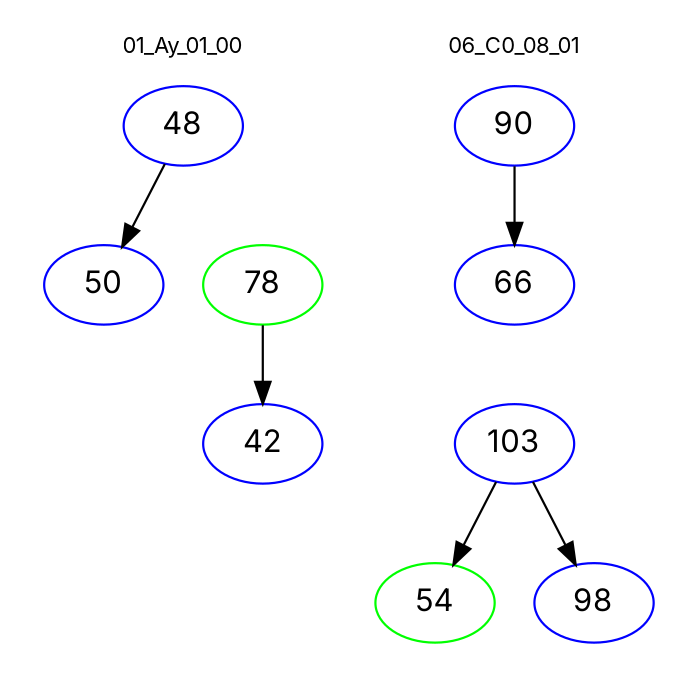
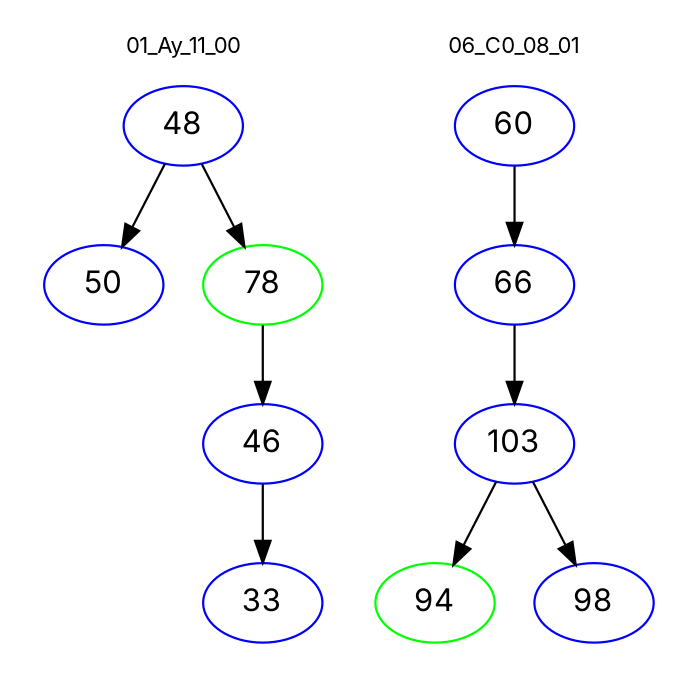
cluster "01_Ay_01_00": label "01_Ay_01_00" -> "01_Ay_11_00"
node "90": label "90" -> "60"
edge "48" -> "78": added
edge "66" -> "103": added
node "42": label "42" -> "46"
node "33": added
node "54": label "54" -> "94"
